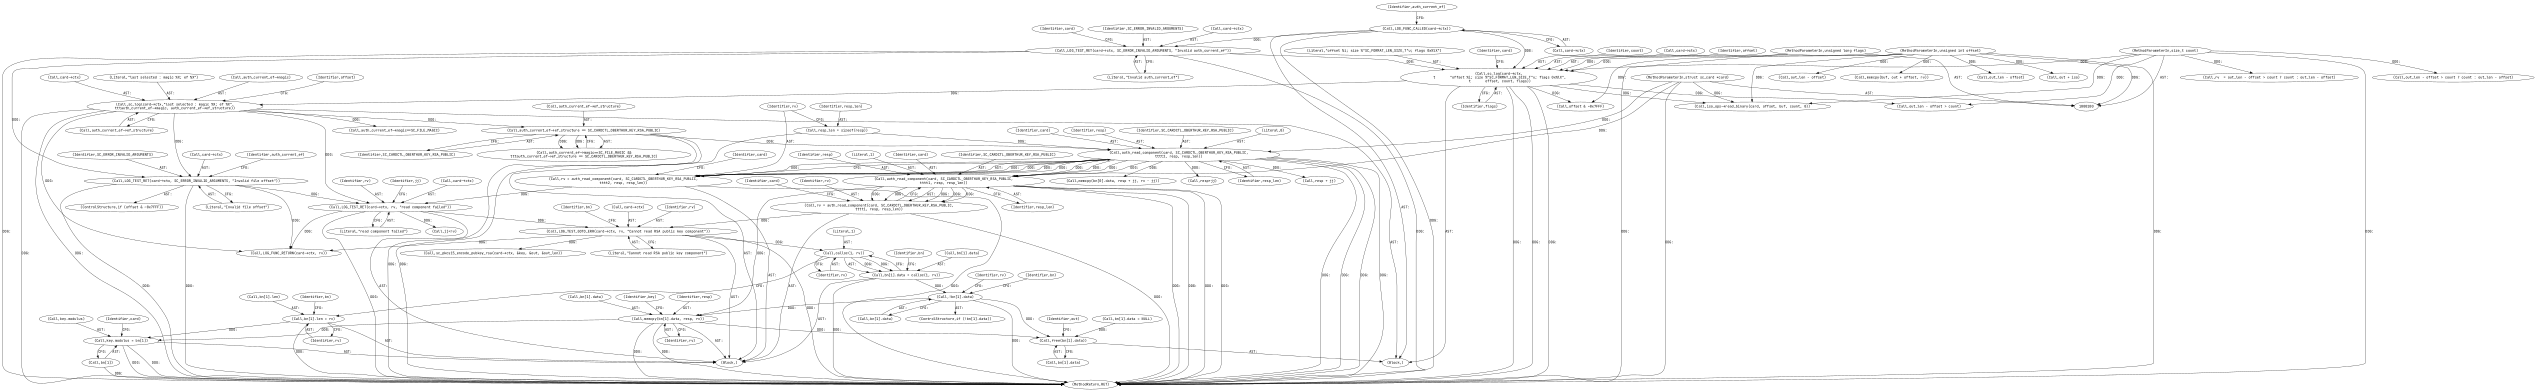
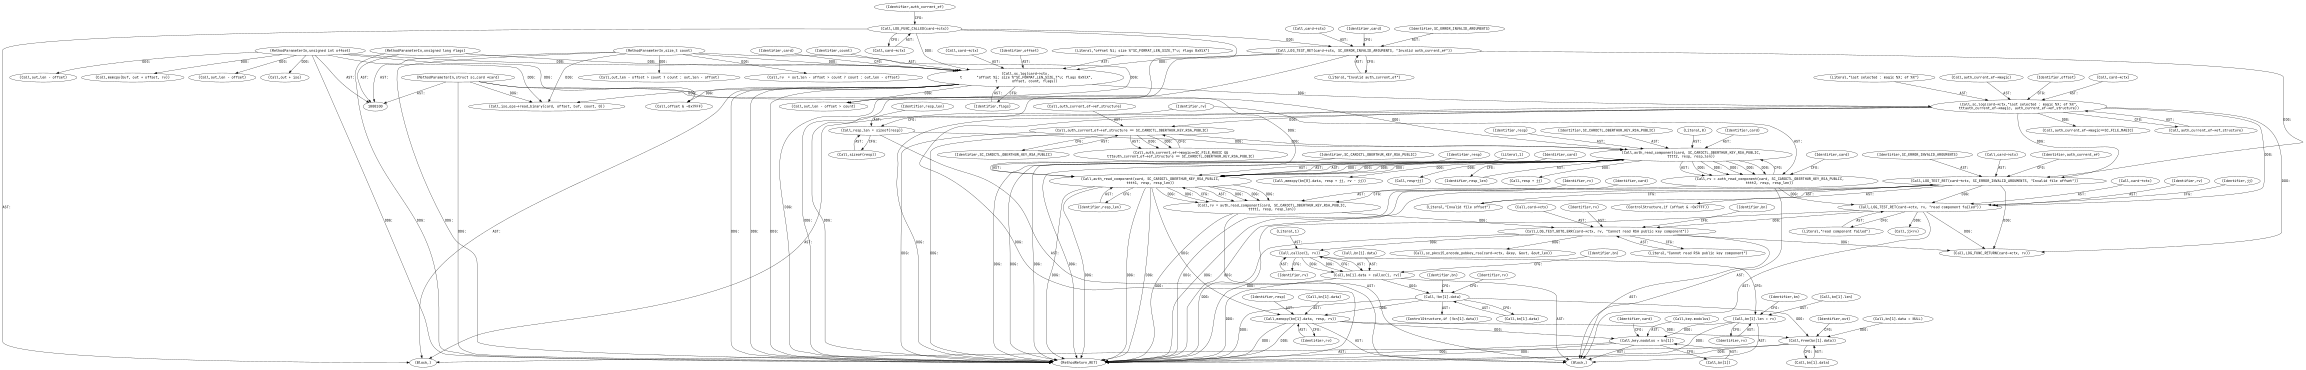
edge "(MethodParameterIn,unsigned int offset)" -> "1000100": label "DDG: " -> "AST: "
node "(Call,sizeof(resp))": added
node "(Identifier,key)": removed
edge "(Call,bn[1])" -> "(MethodReturn,RET)": now "(Call,free(bn[1].data))" -> "(MethodReturn,RET)"
